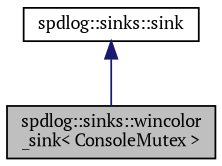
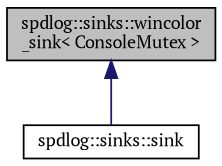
edge "spdlog::sinks::wincolor _sink< ConsoleMutex >" -> "spdlog::sinks::sink": reversed
